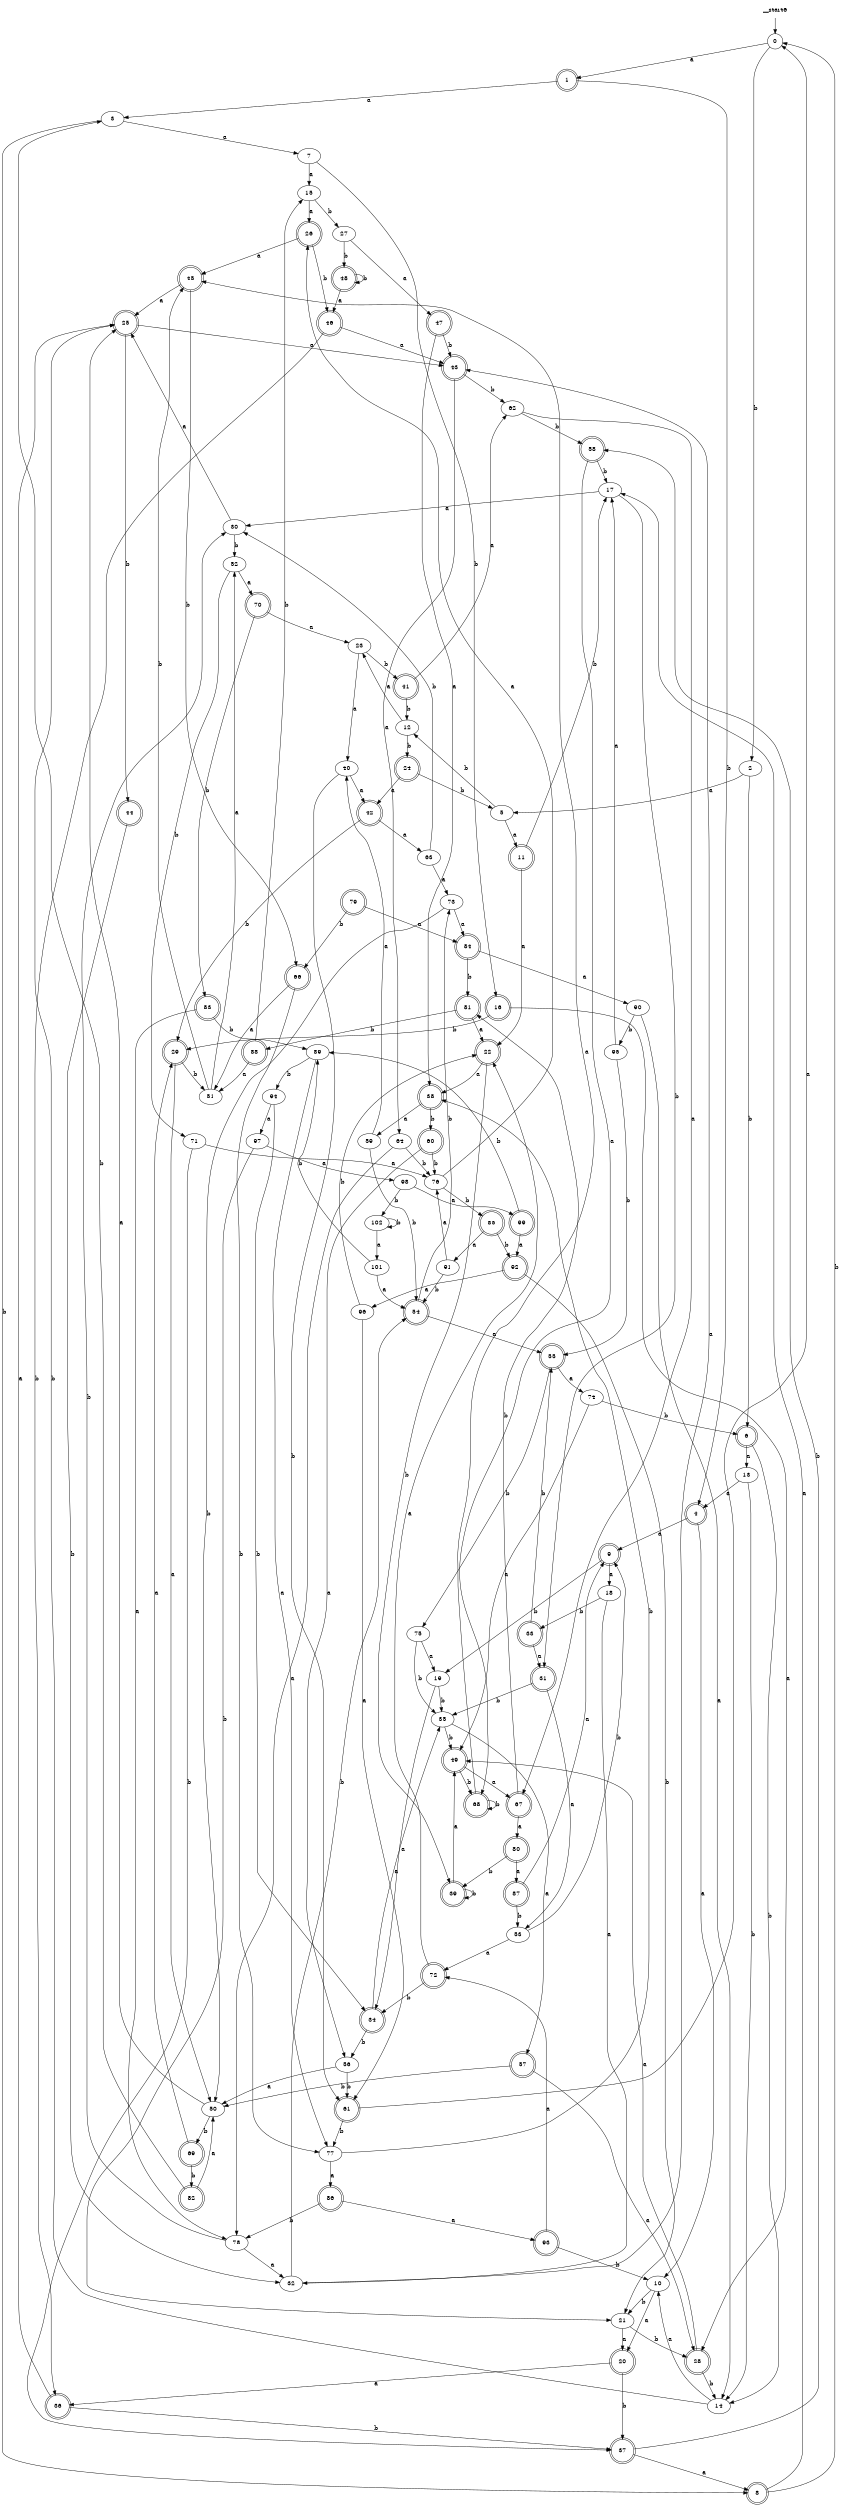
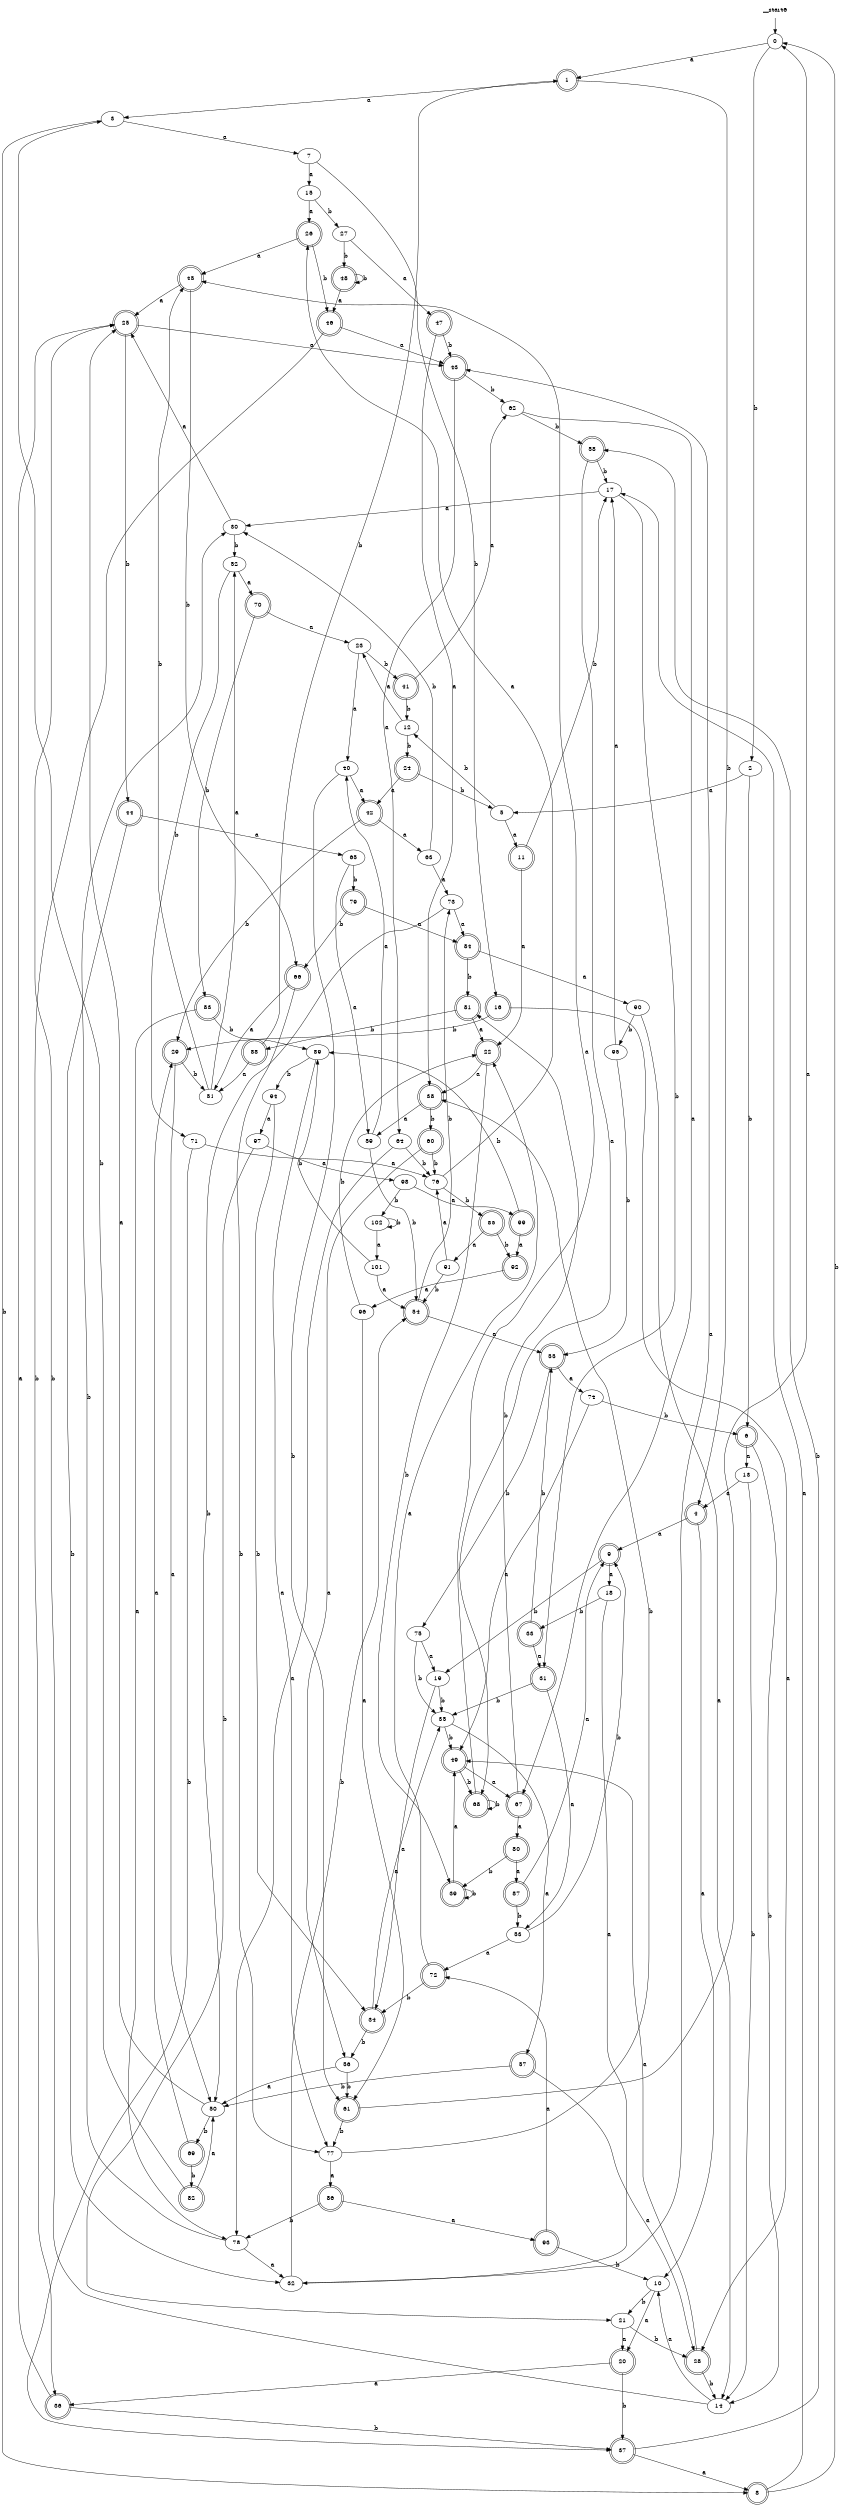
edge "88" -> "15": now "88" -> "1"
node "65": added
edge "92" -> "21": removed, label "b"
